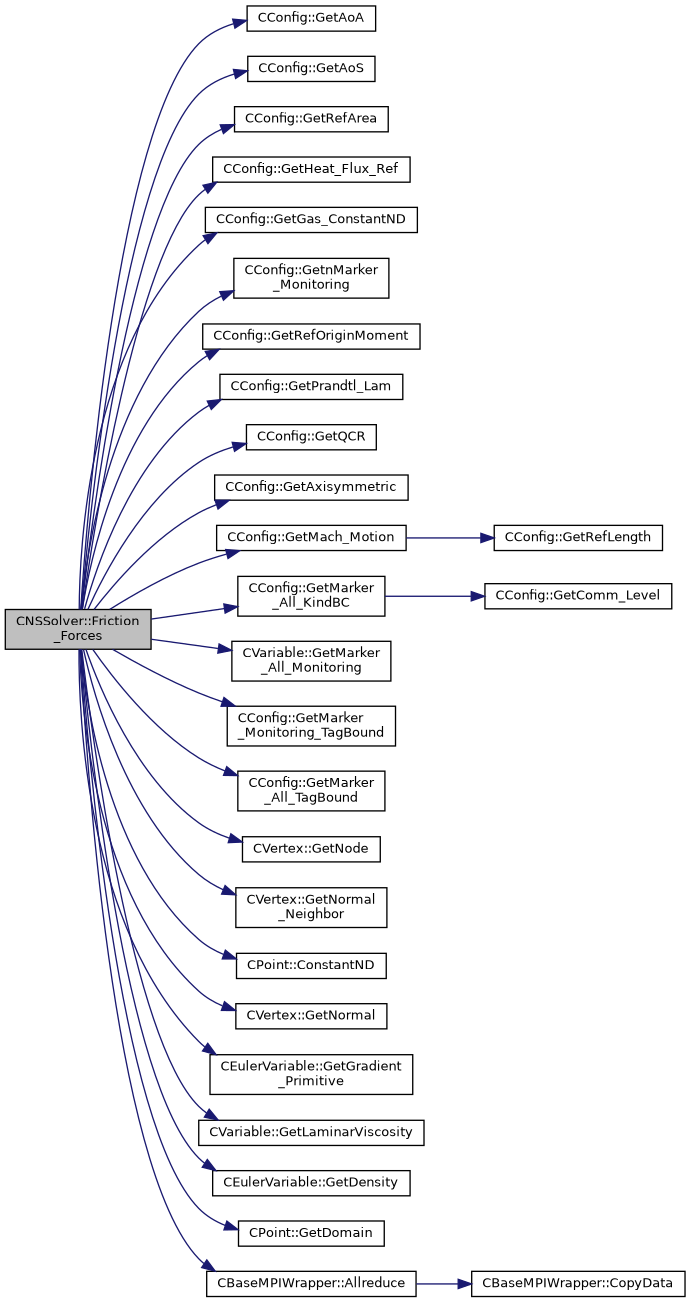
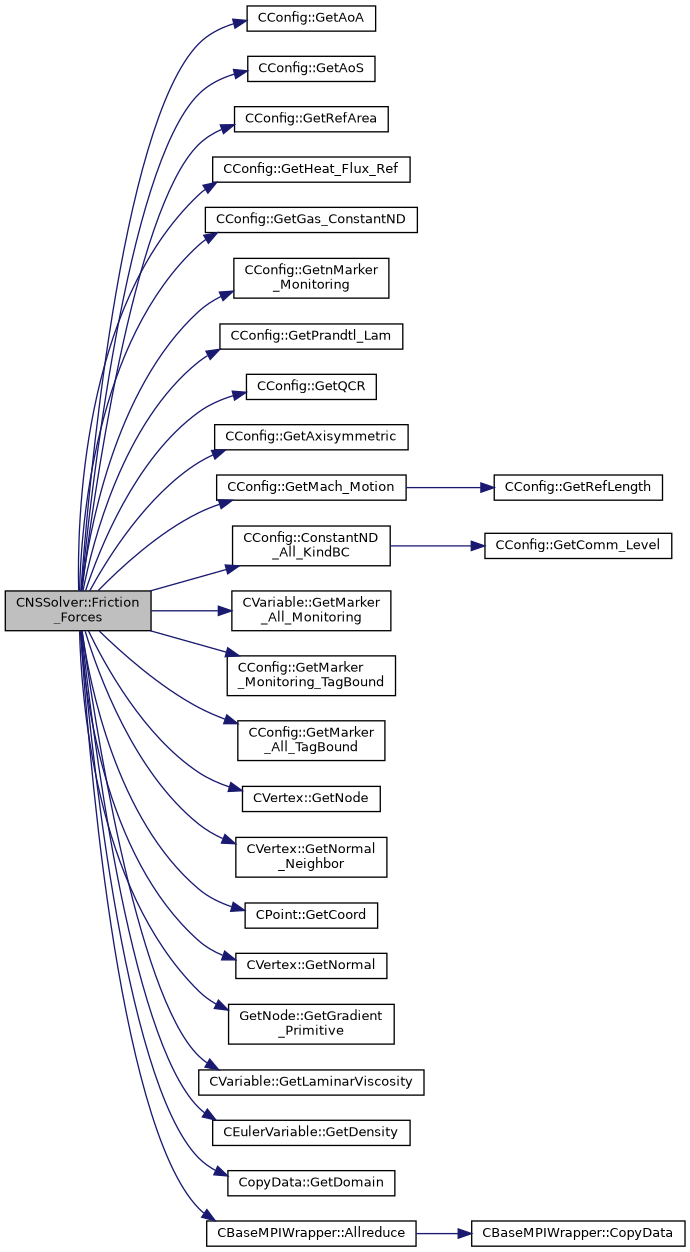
node "CConfig::GetRefOriginMoment": removed
node "CConfig::GetMarker _All_KindBC": label "CConfig::GetMarker _All_KindBC" -> "CConfig::ConstantND _All_KindBC"
node "CPoint::ConstantND": label "CPoint::ConstantND" -> "CPoint::GetCoord"
node "CEulerVariable::GetGradient _Primitive": label "CEulerVariable::GetGradient _Primitive" -> "GetNode::GetGradient _Primitive"
node "CPoint::GetDomain": label "CPoint::GetDomain" -> "CopyData::GetDomain"
